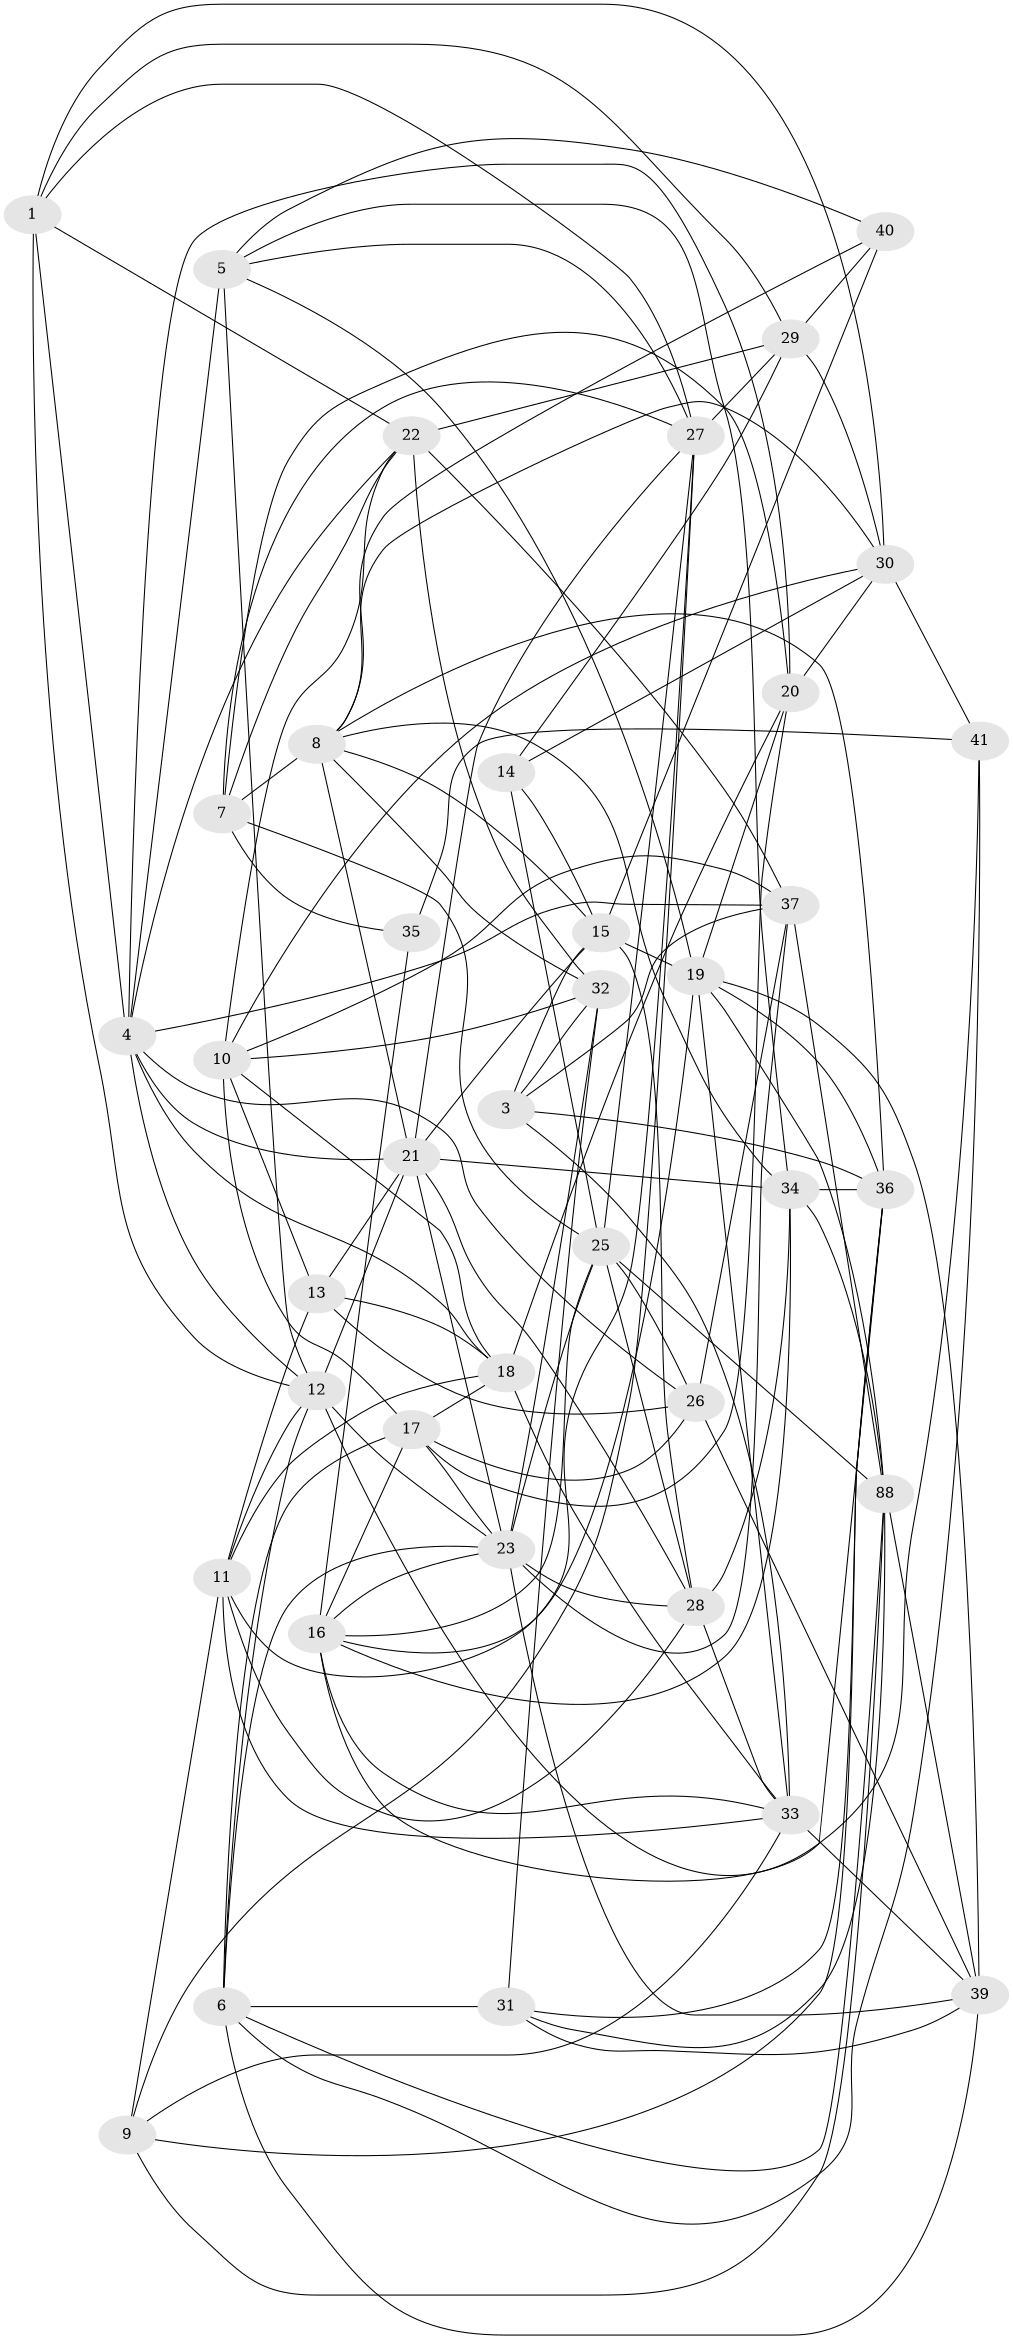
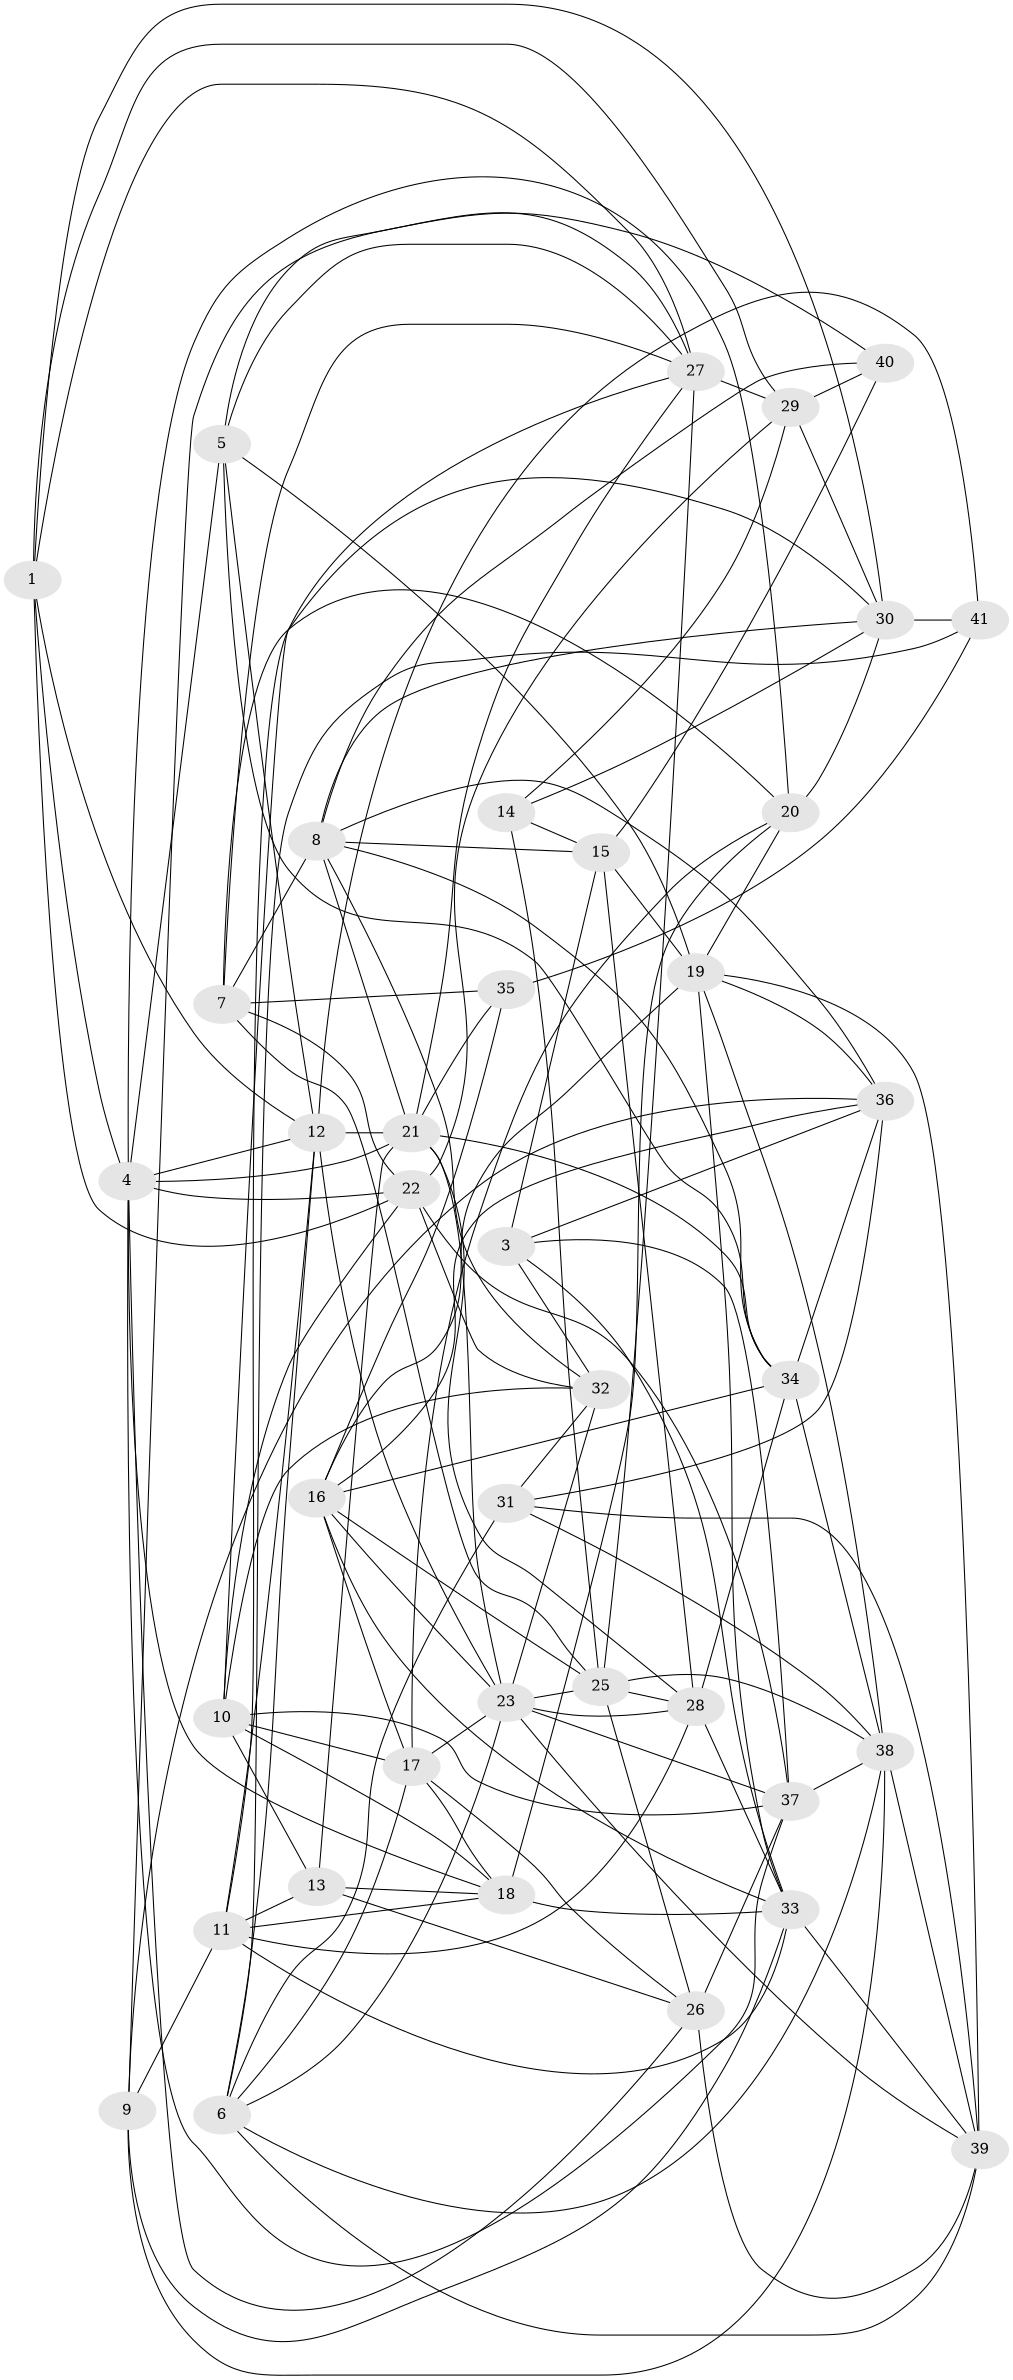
edge "15" -- "21": now "35" -- "21"
node "88": label "88" -> "38"
